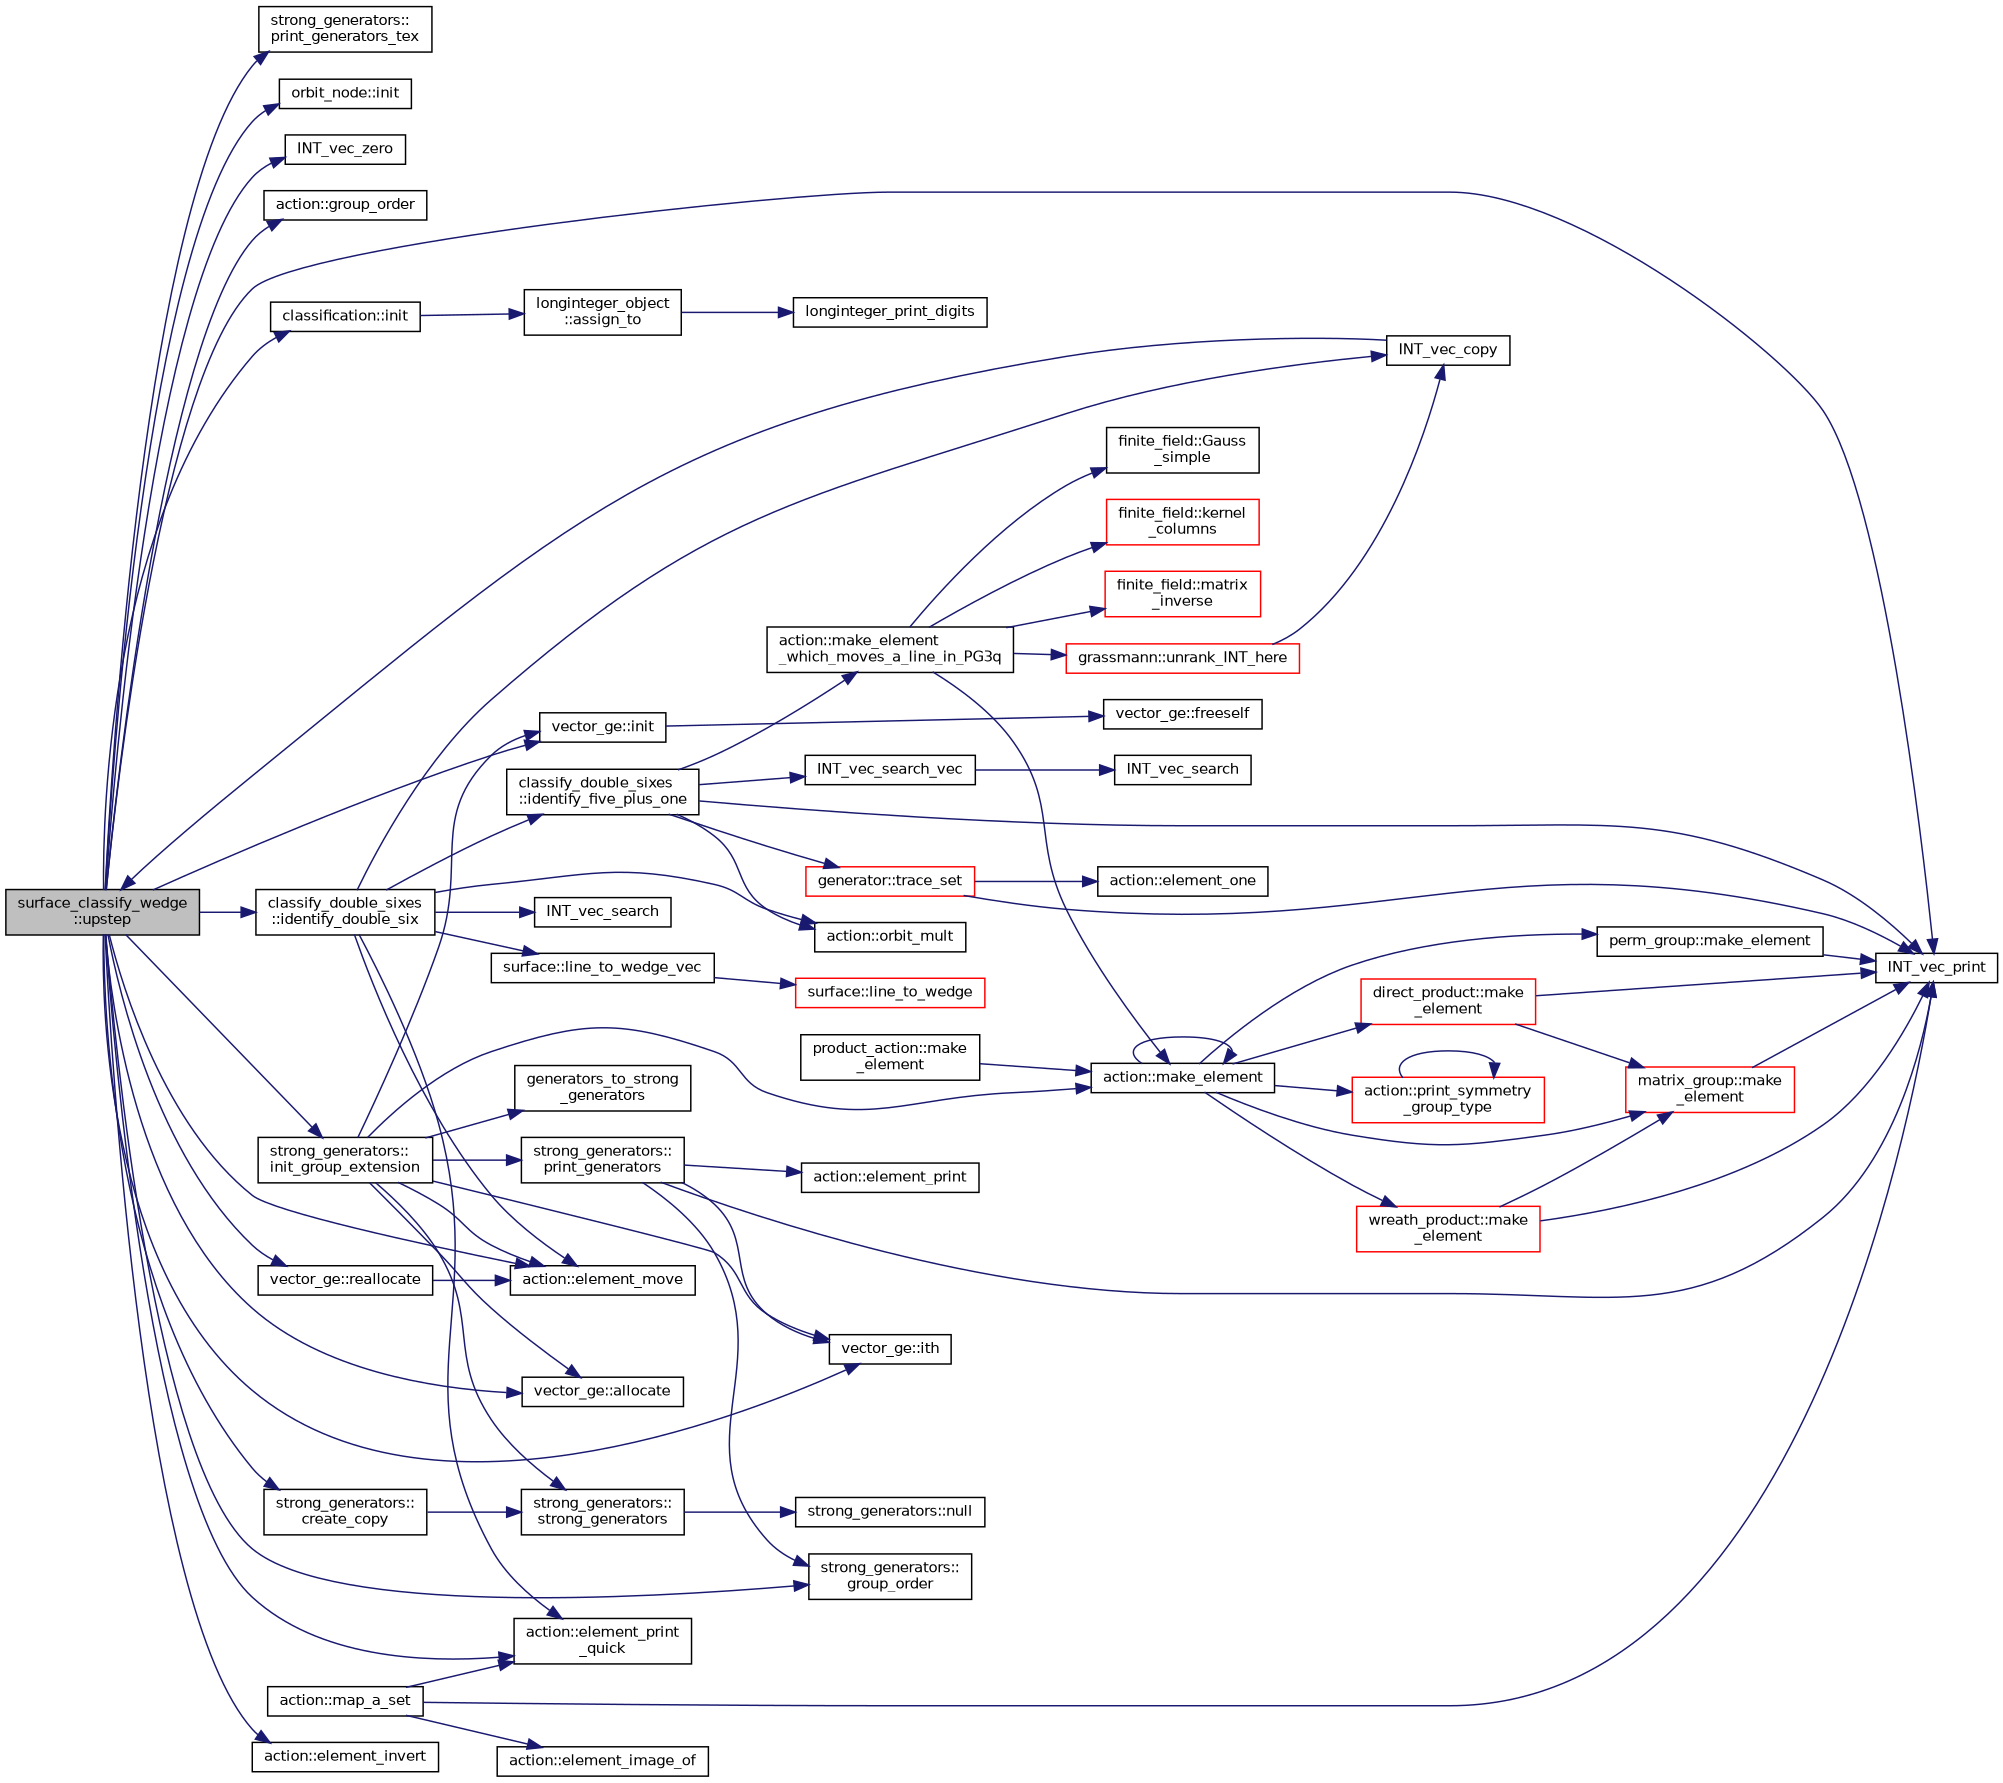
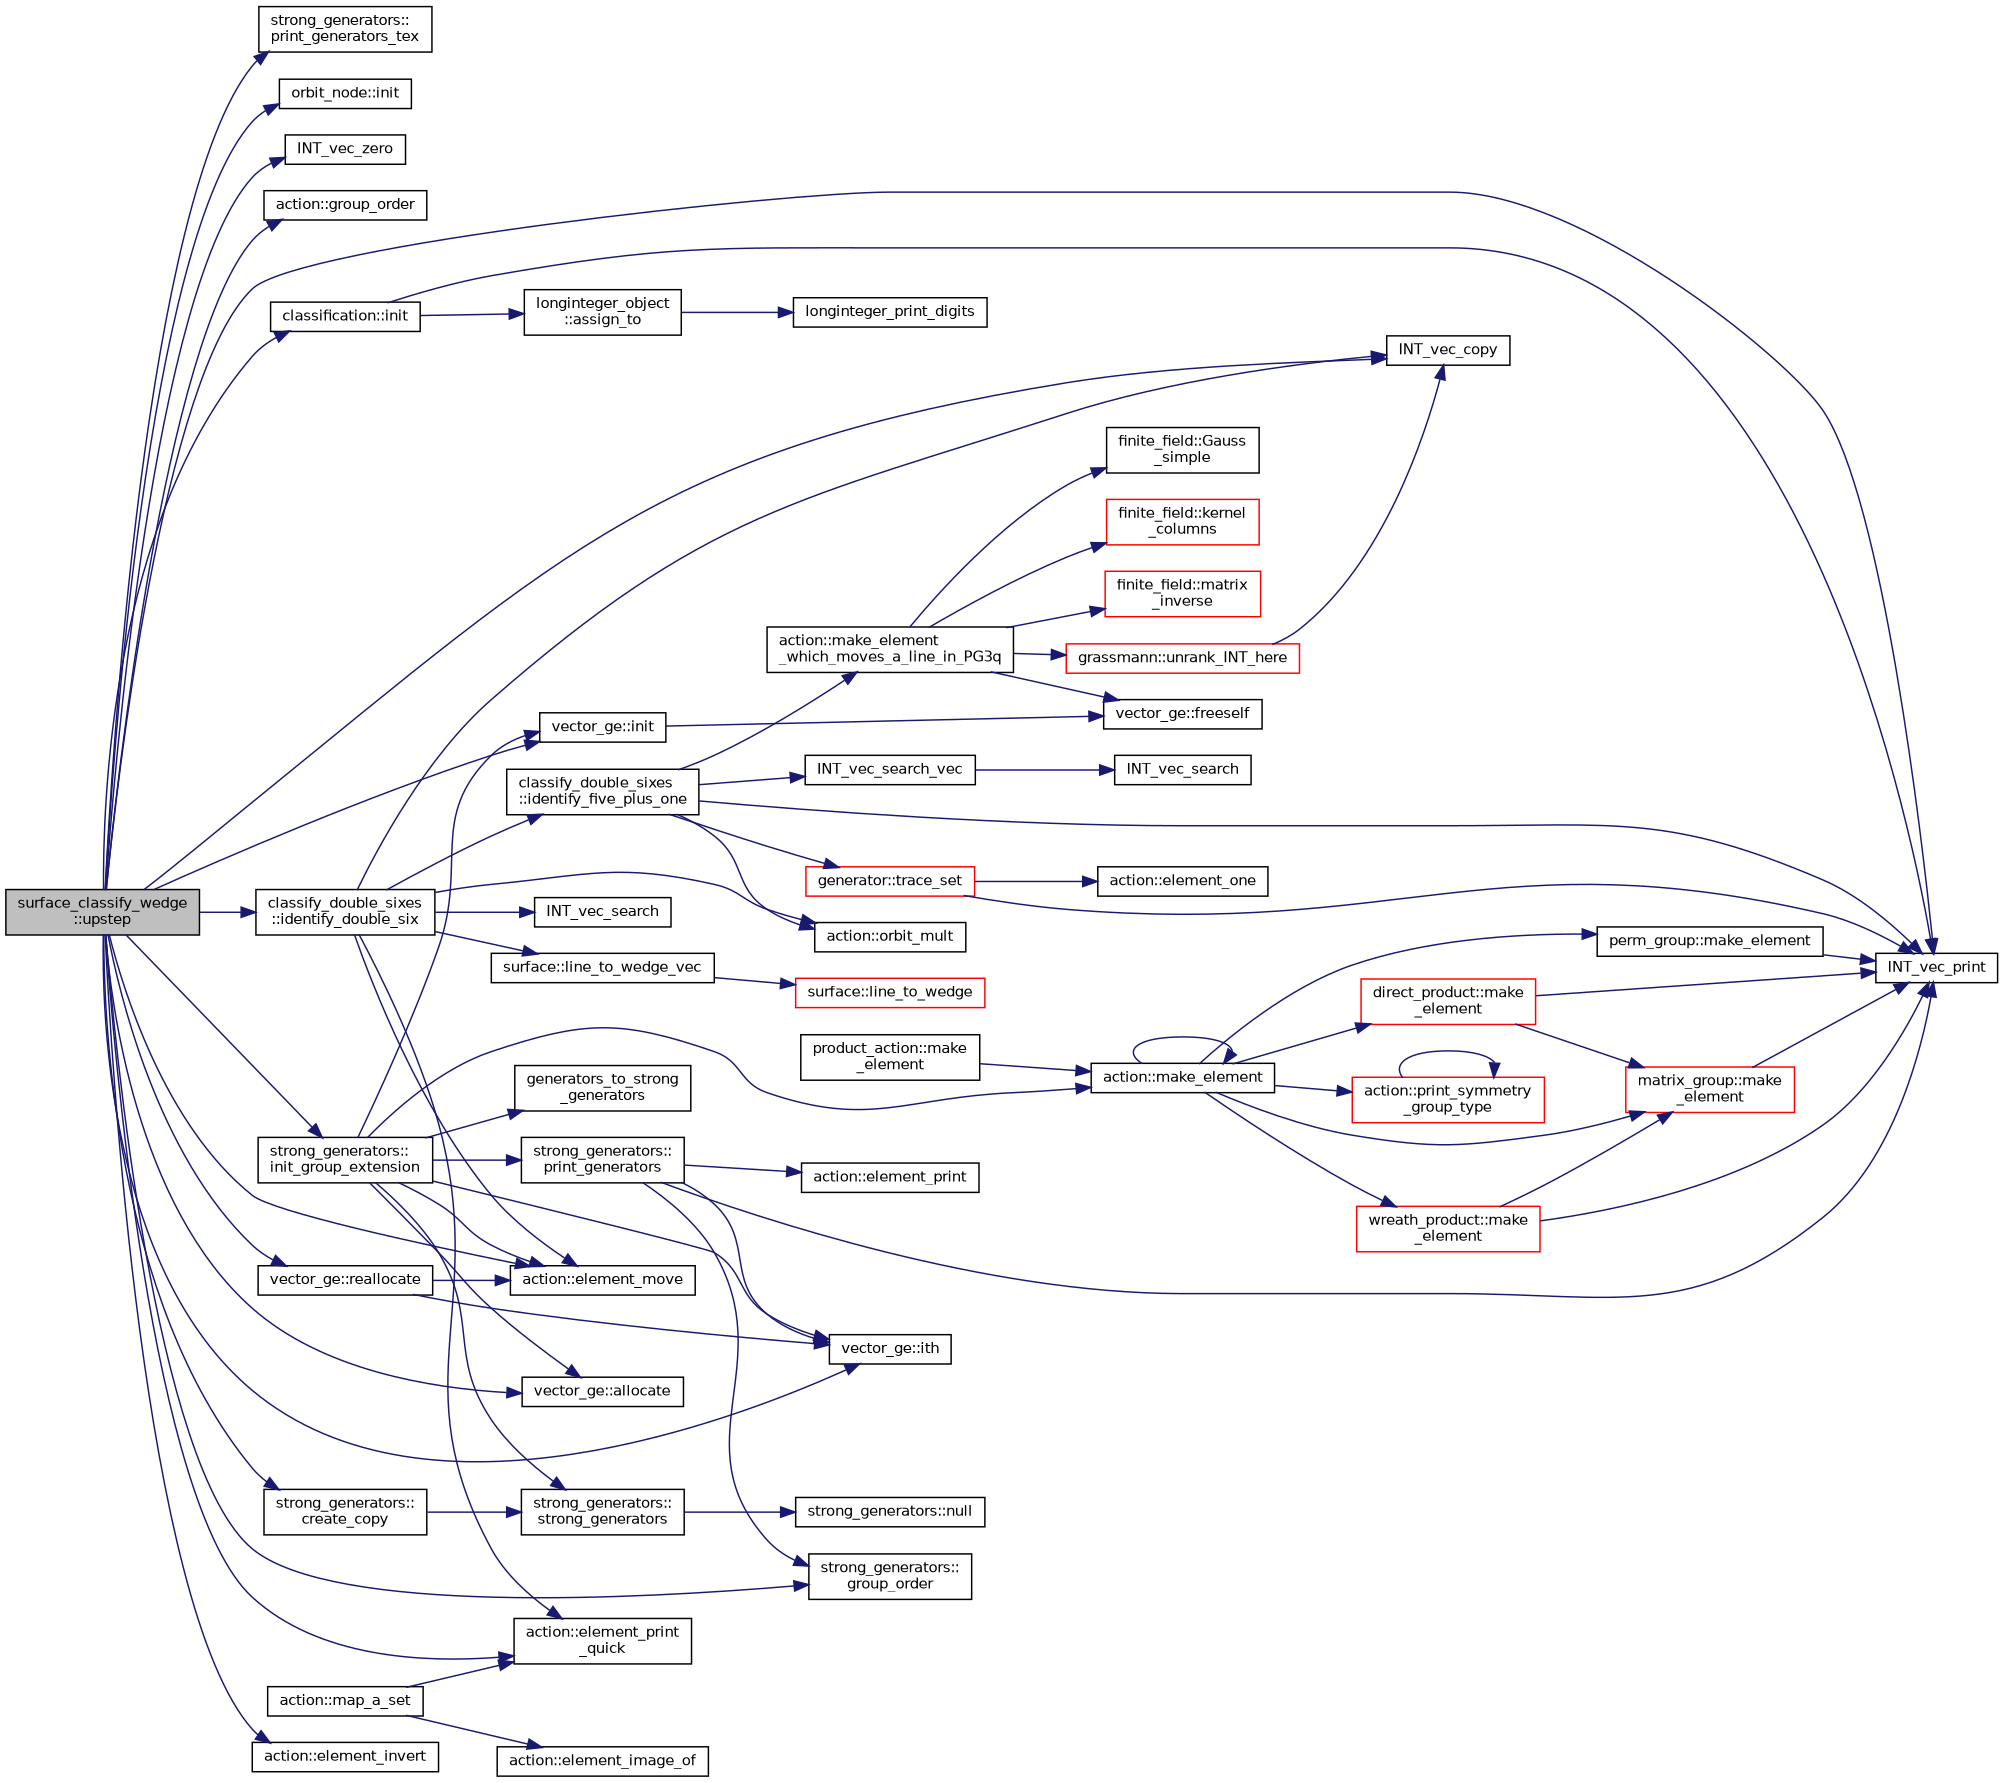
edge "INT_vec_copy" -> "surface_classify_wedge ::upstep": reversed
edge "action::make_element _which_moves_a_line_in_PG3q" -> "action::make_element": now "action::make_element _which_moves_a_line_in_PG3q" -> "vector_ge::freeself"
edge "vector_ge::reallocate" -> "vector_ge::ith": added
edge "action::map_a_set" -> "INT_vec_print": now "classification::init" -> "INT_vec_print"
